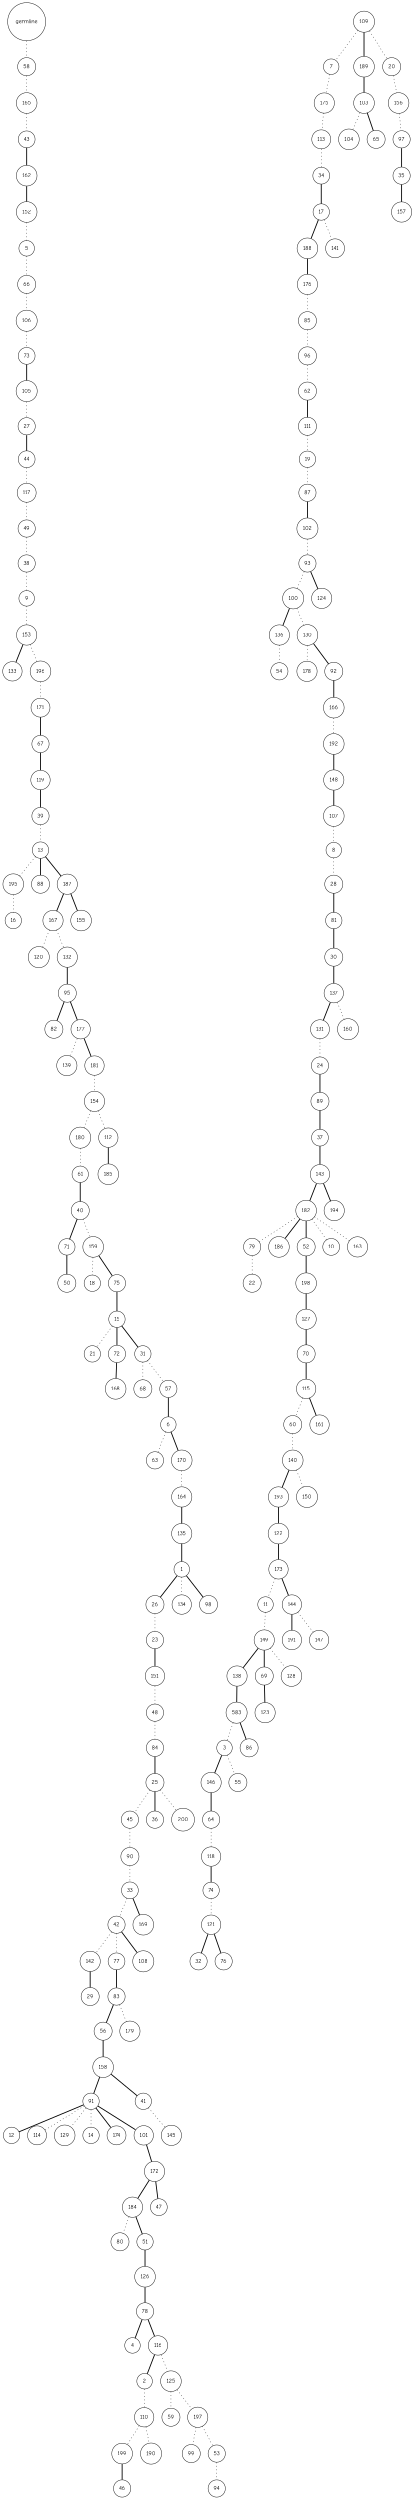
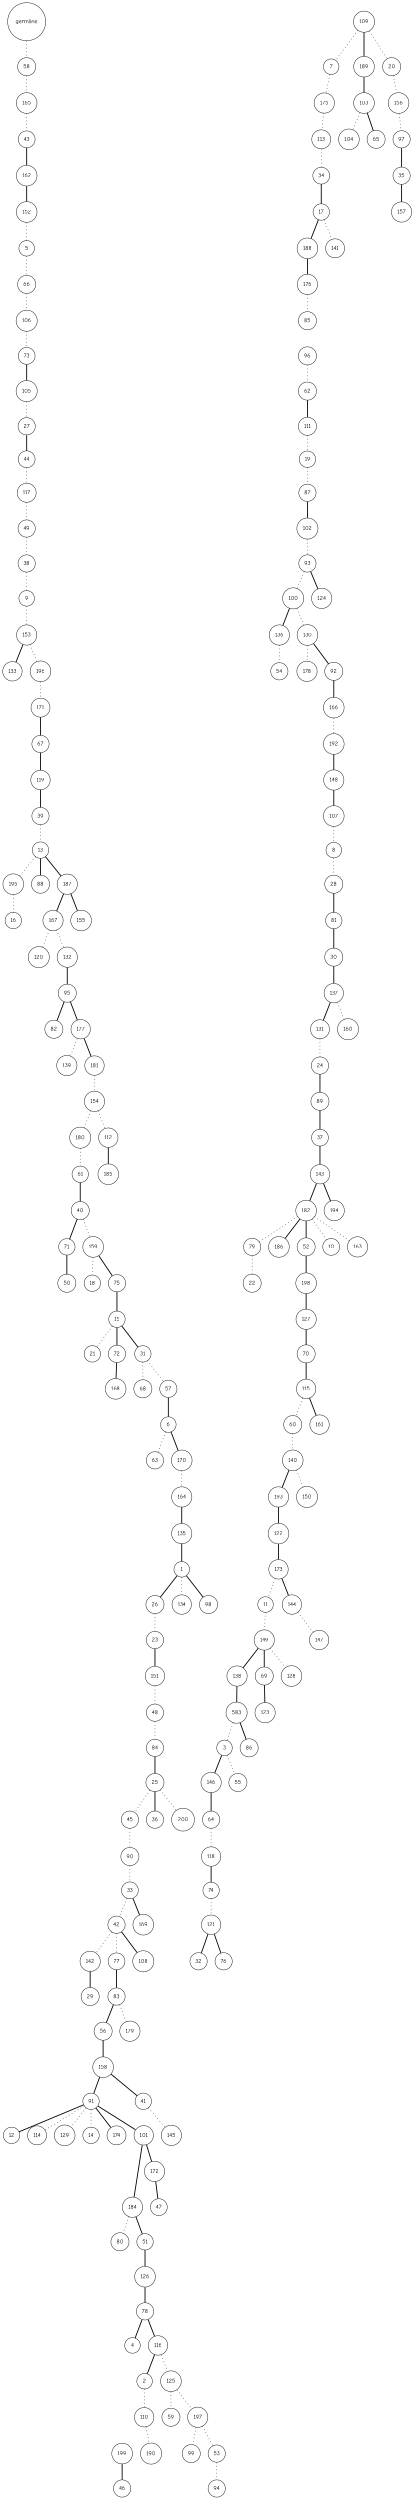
edge "85" -- "96": removed
node "191": removed
edge "172" -- "184": now "101" -- "184"
edge "110" -- "199": removed
